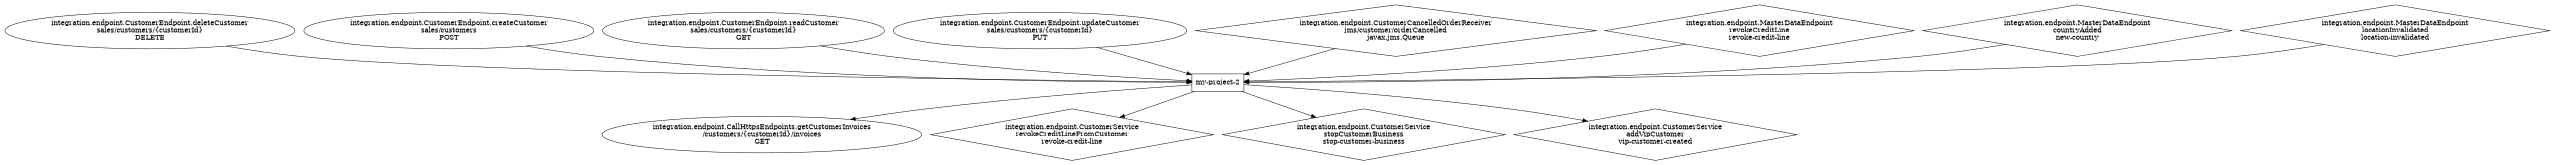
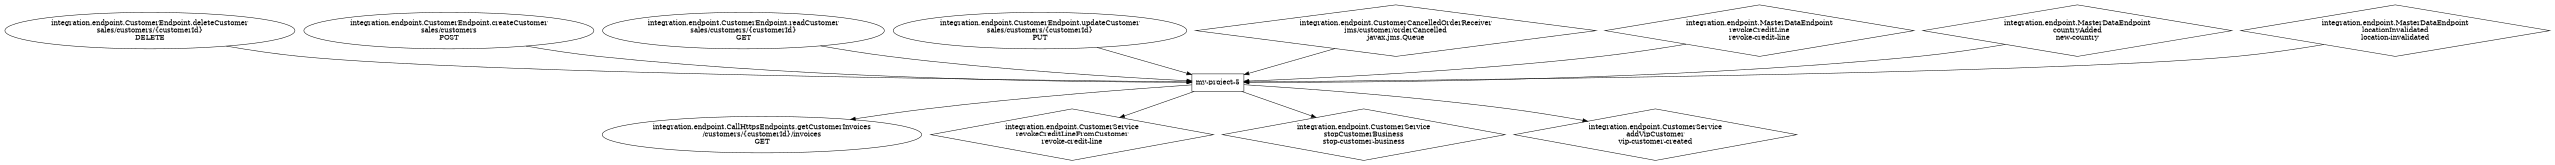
node "my-project-2": label "my-project-2" -> "my-project-5"
